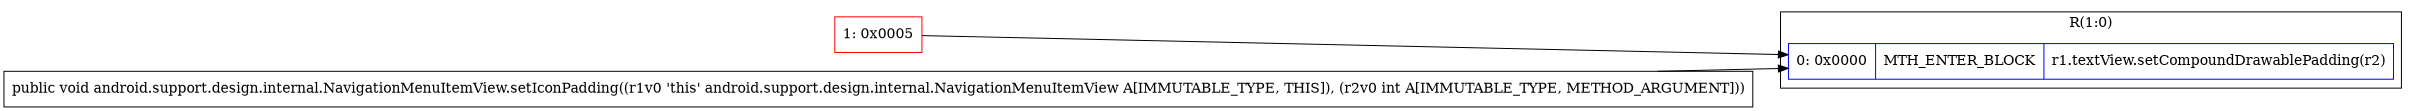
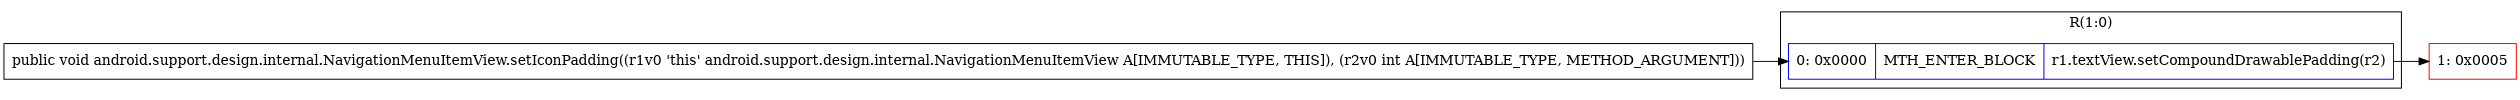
edge "1: 0x0005" -> "0: 0x0000": reversed
